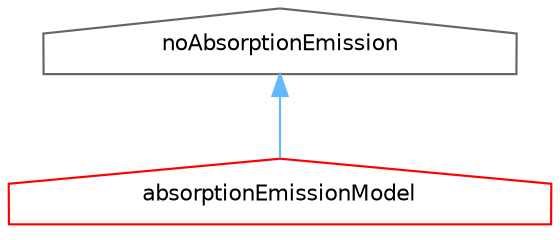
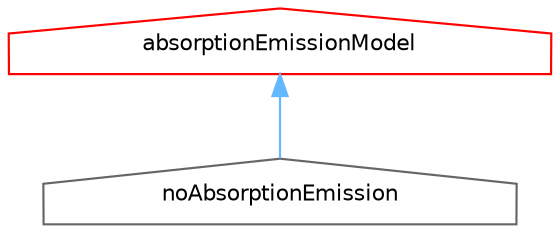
edge "absorptionEmissionModel" -> "noAbsorptionEmission": reversed
